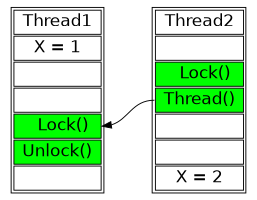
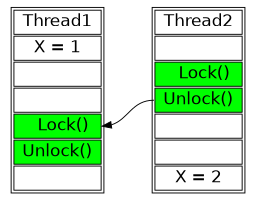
node "Thread2": text "Thread()" -> "Unlock()"
